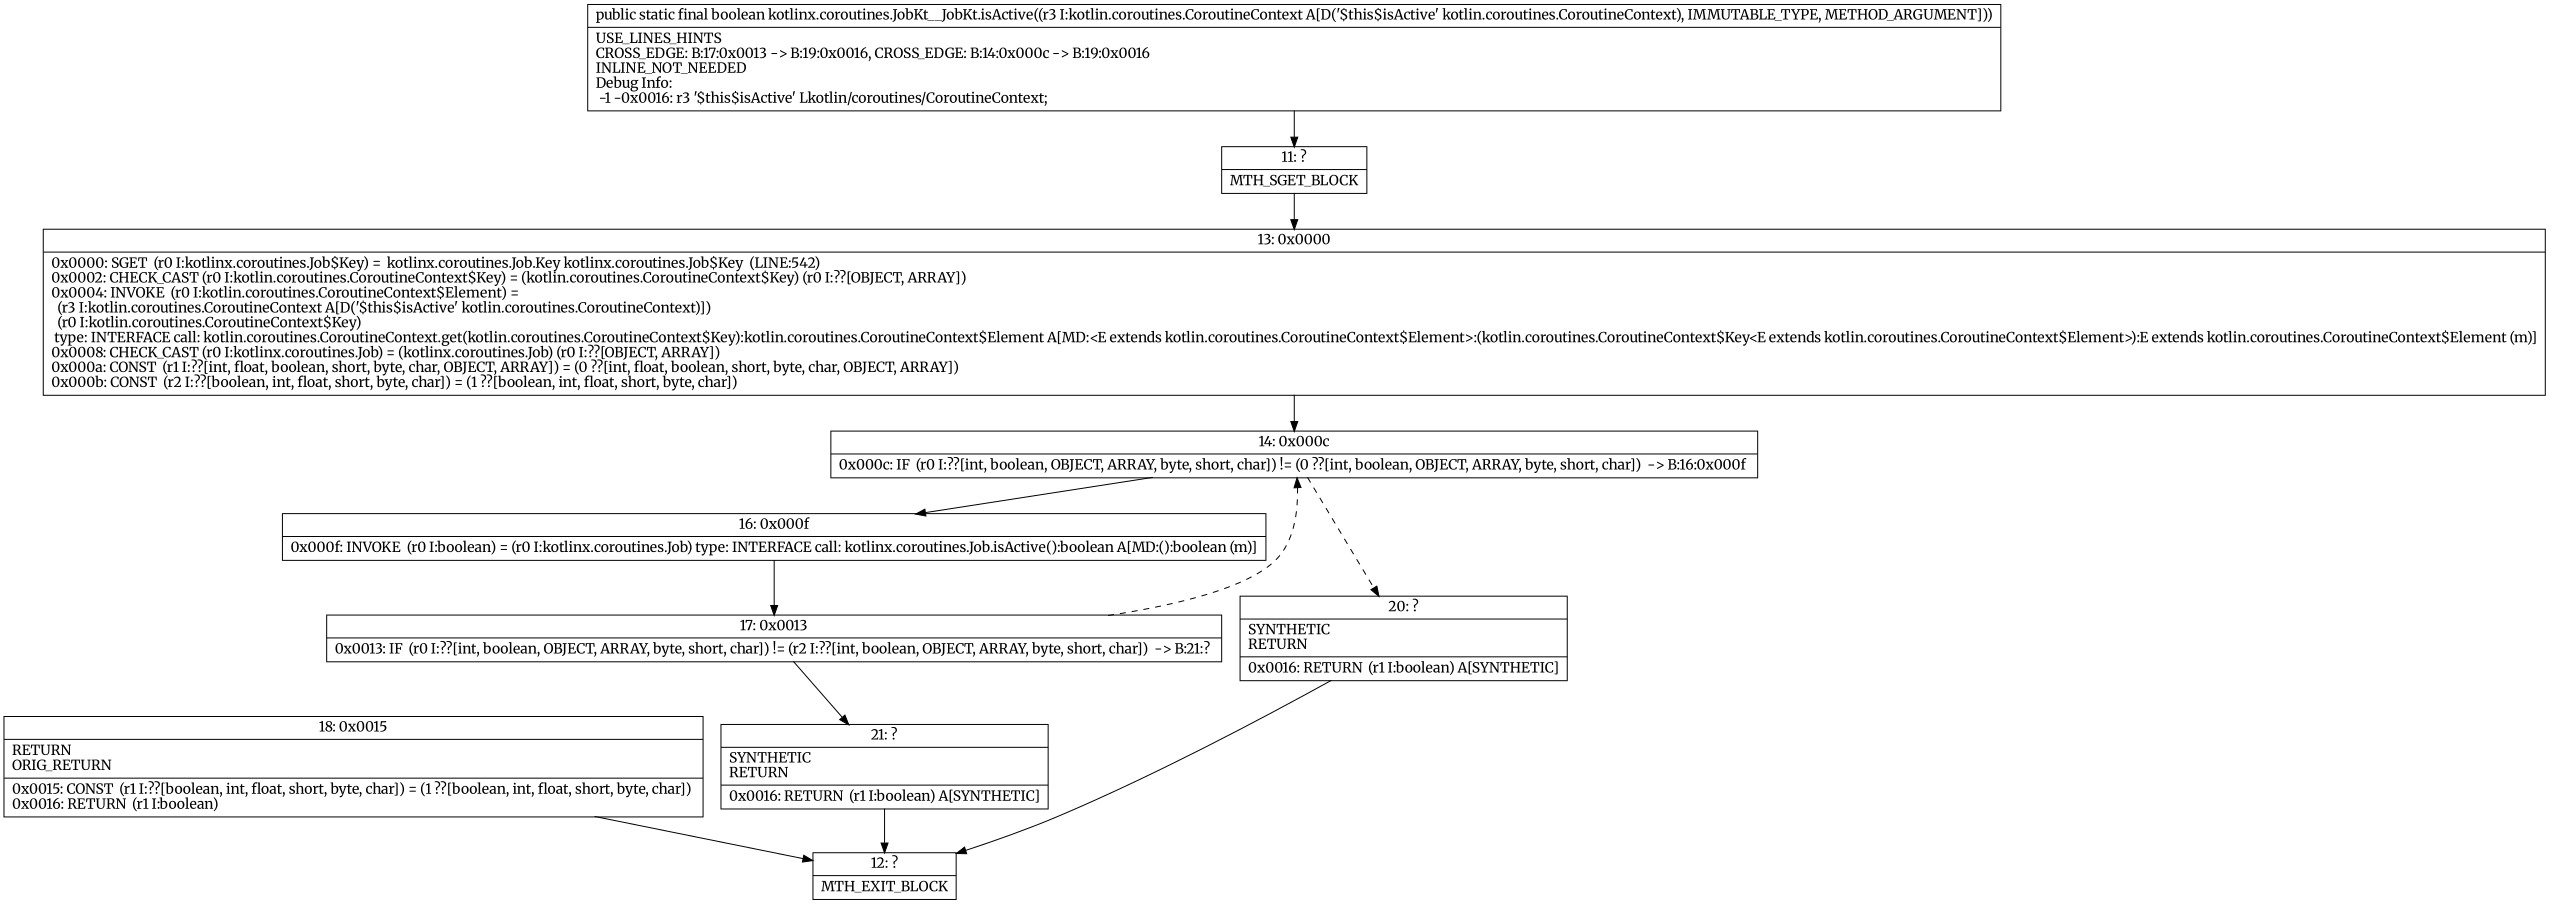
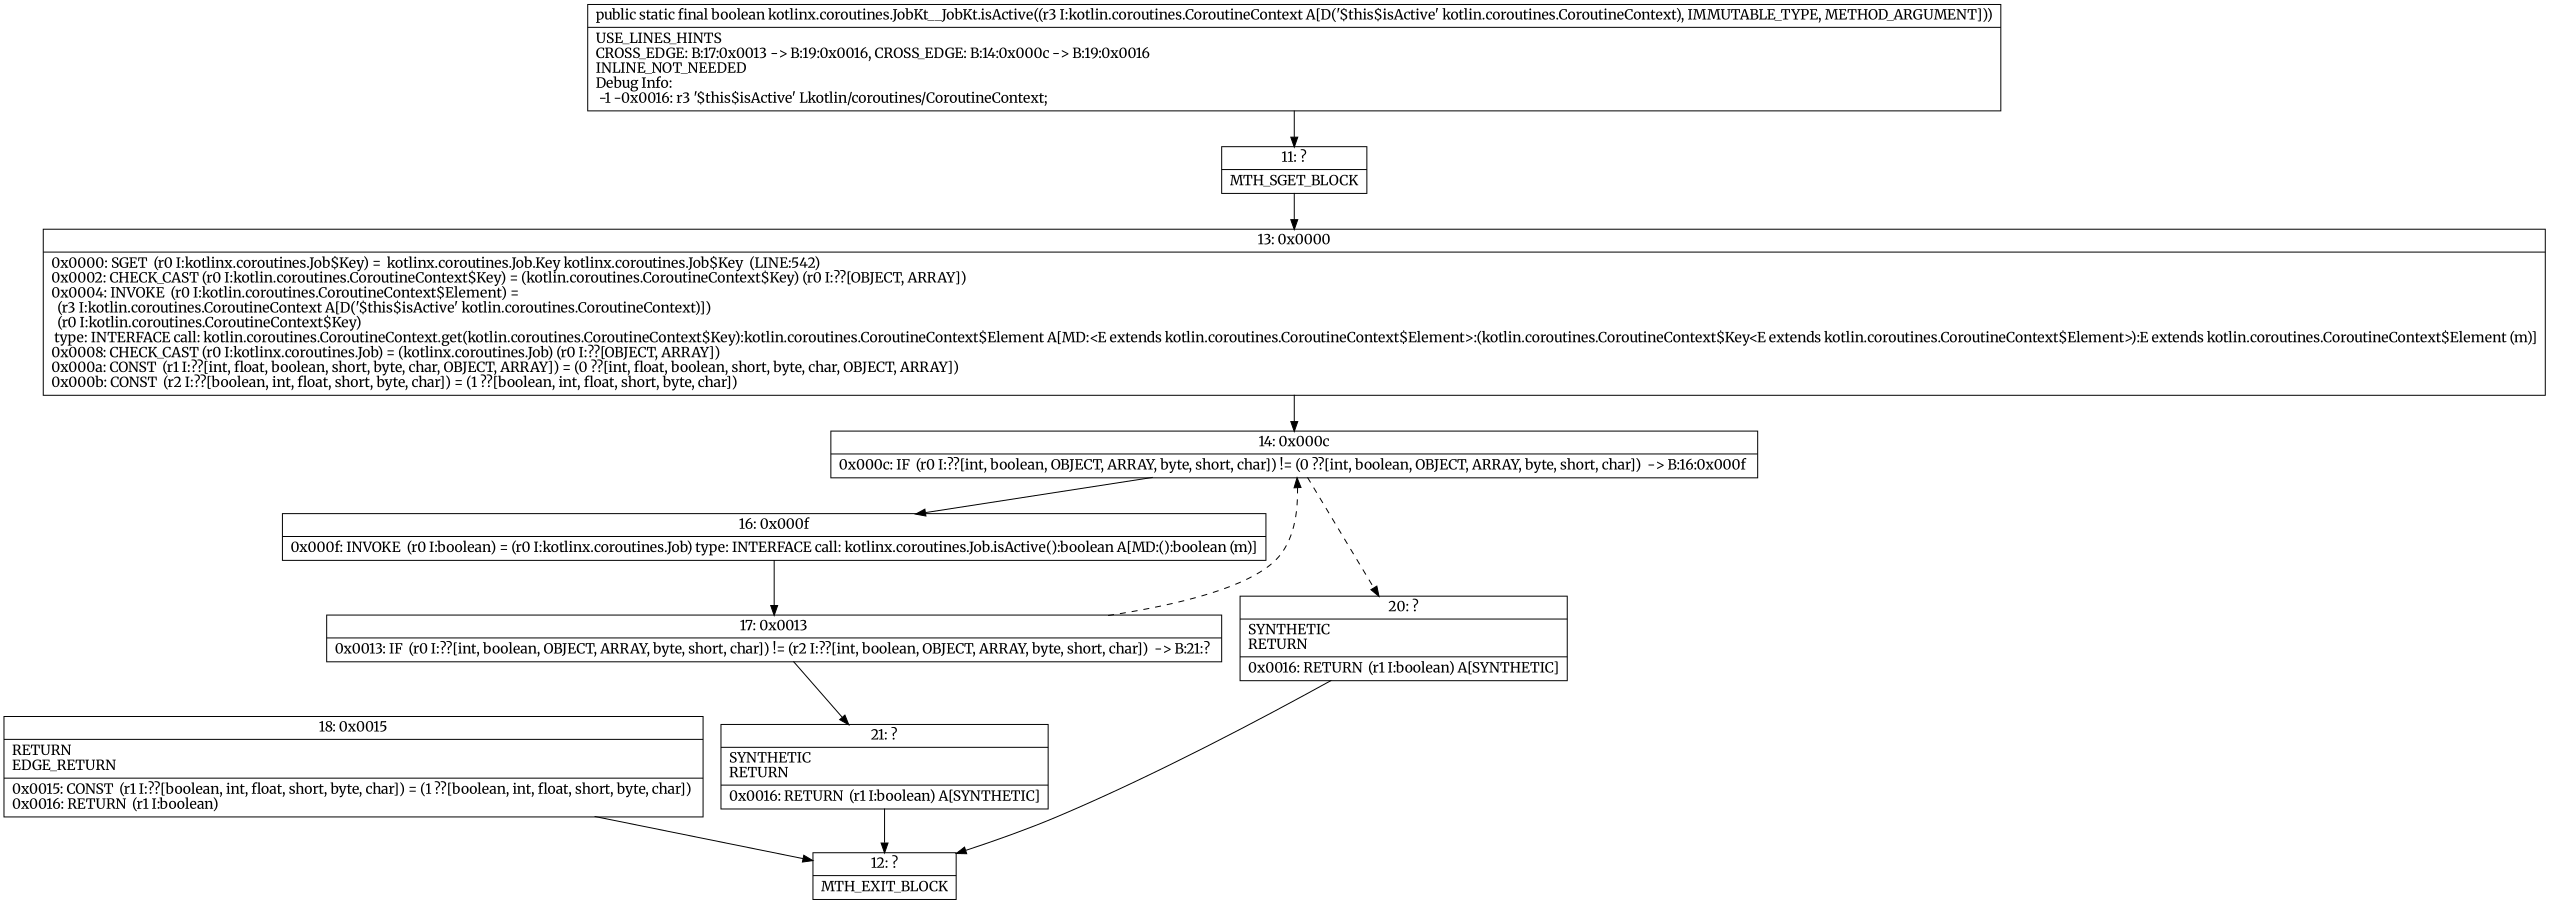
node "18: 0x0015": text "ORIG_RETURN" -> "EDGE_RETURN"
